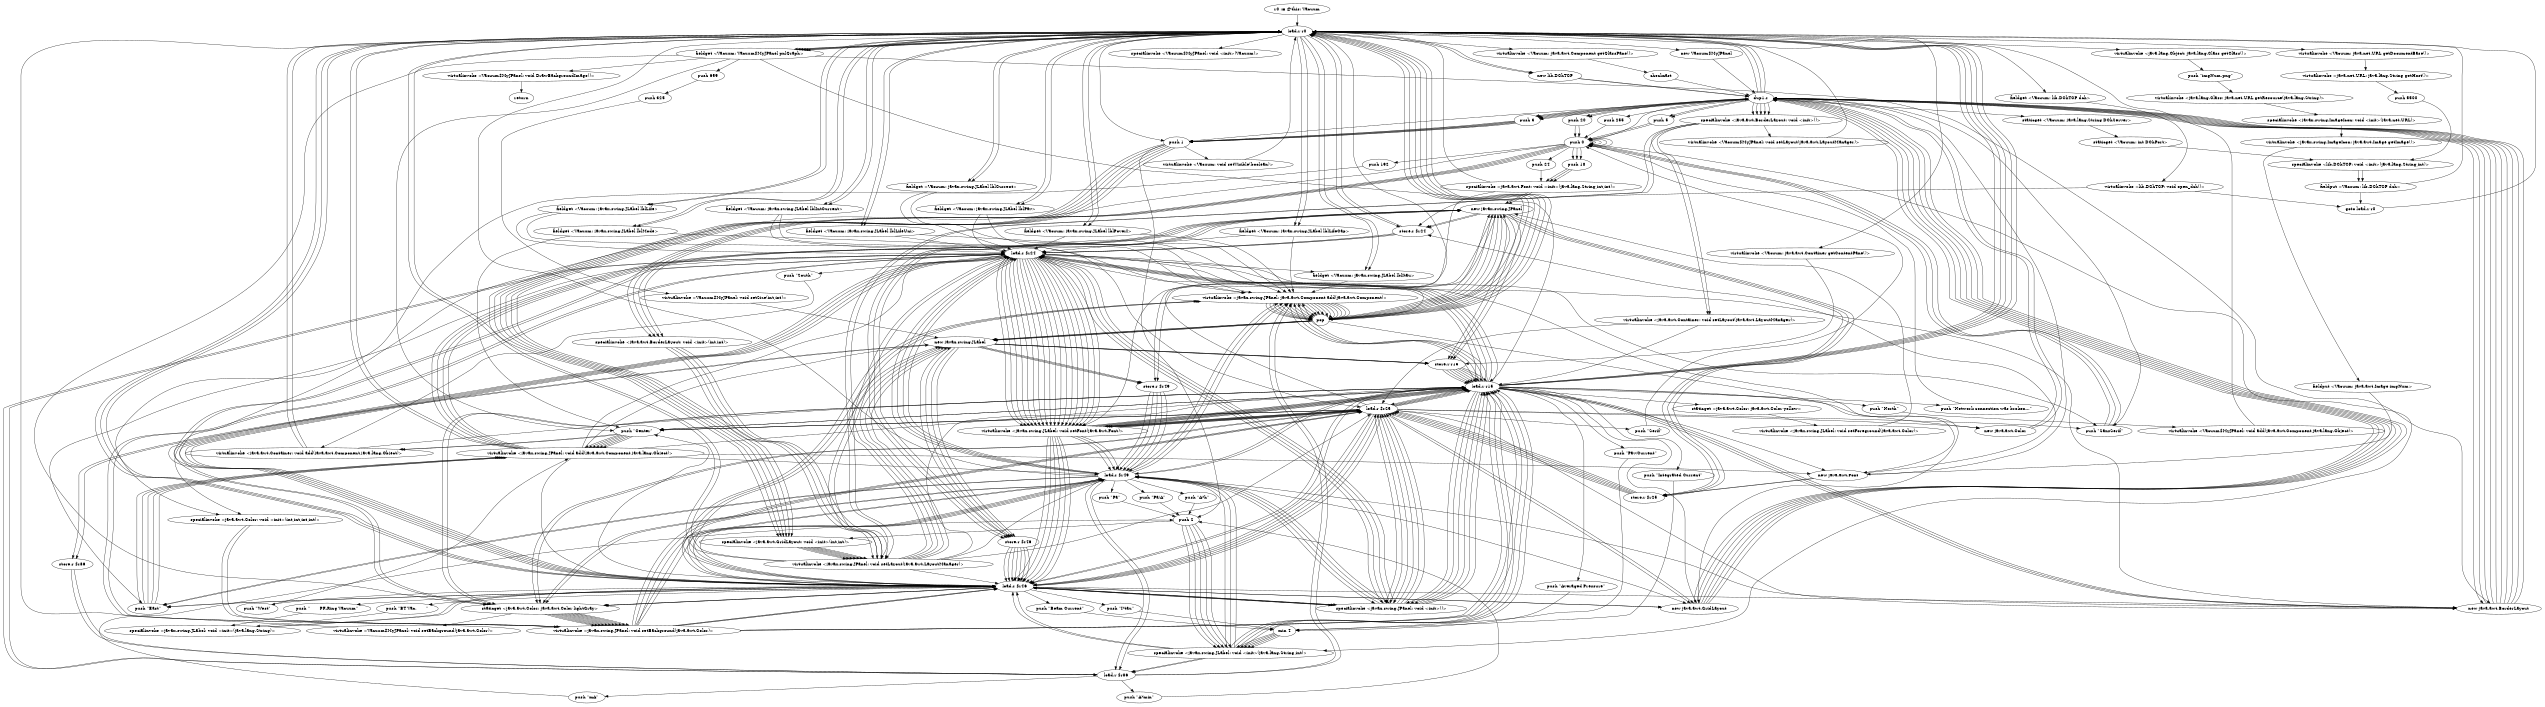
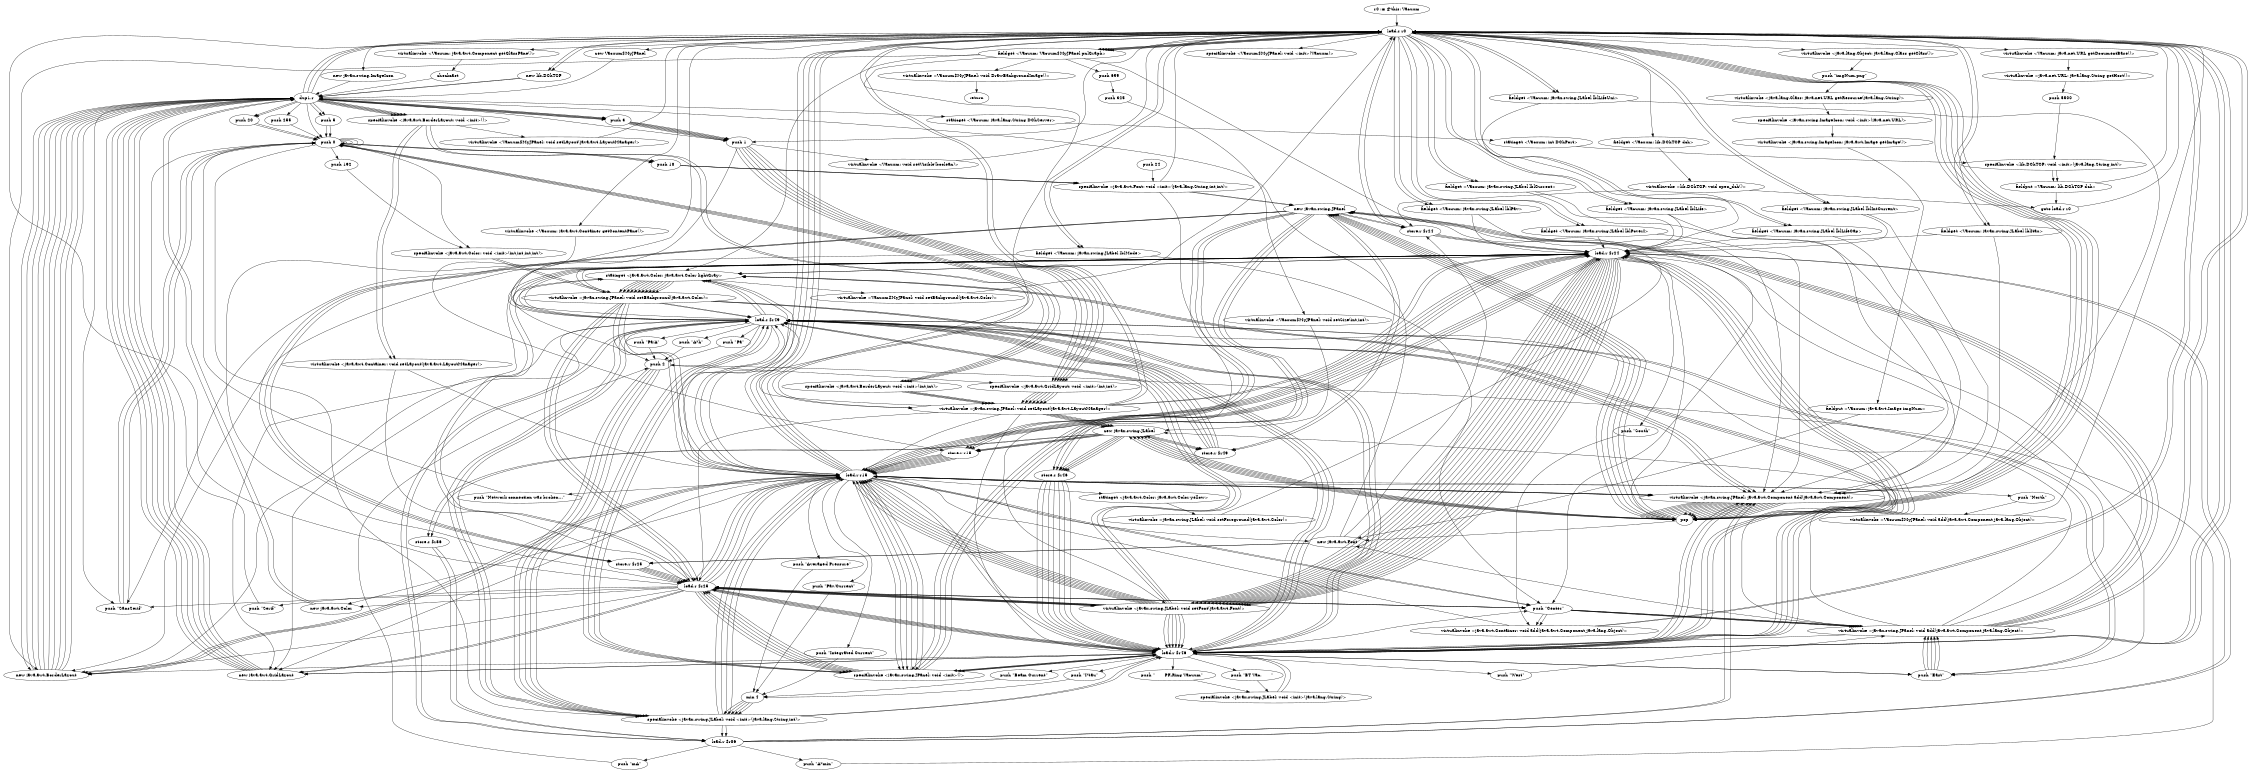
node "new javax.swing.ImageIcon": added
edge "push 0" -> "push 24": removed
edge "load.r $r24" -> "fieldget <Vacuum: javax.swing.JLabel lblItau>": reversed
